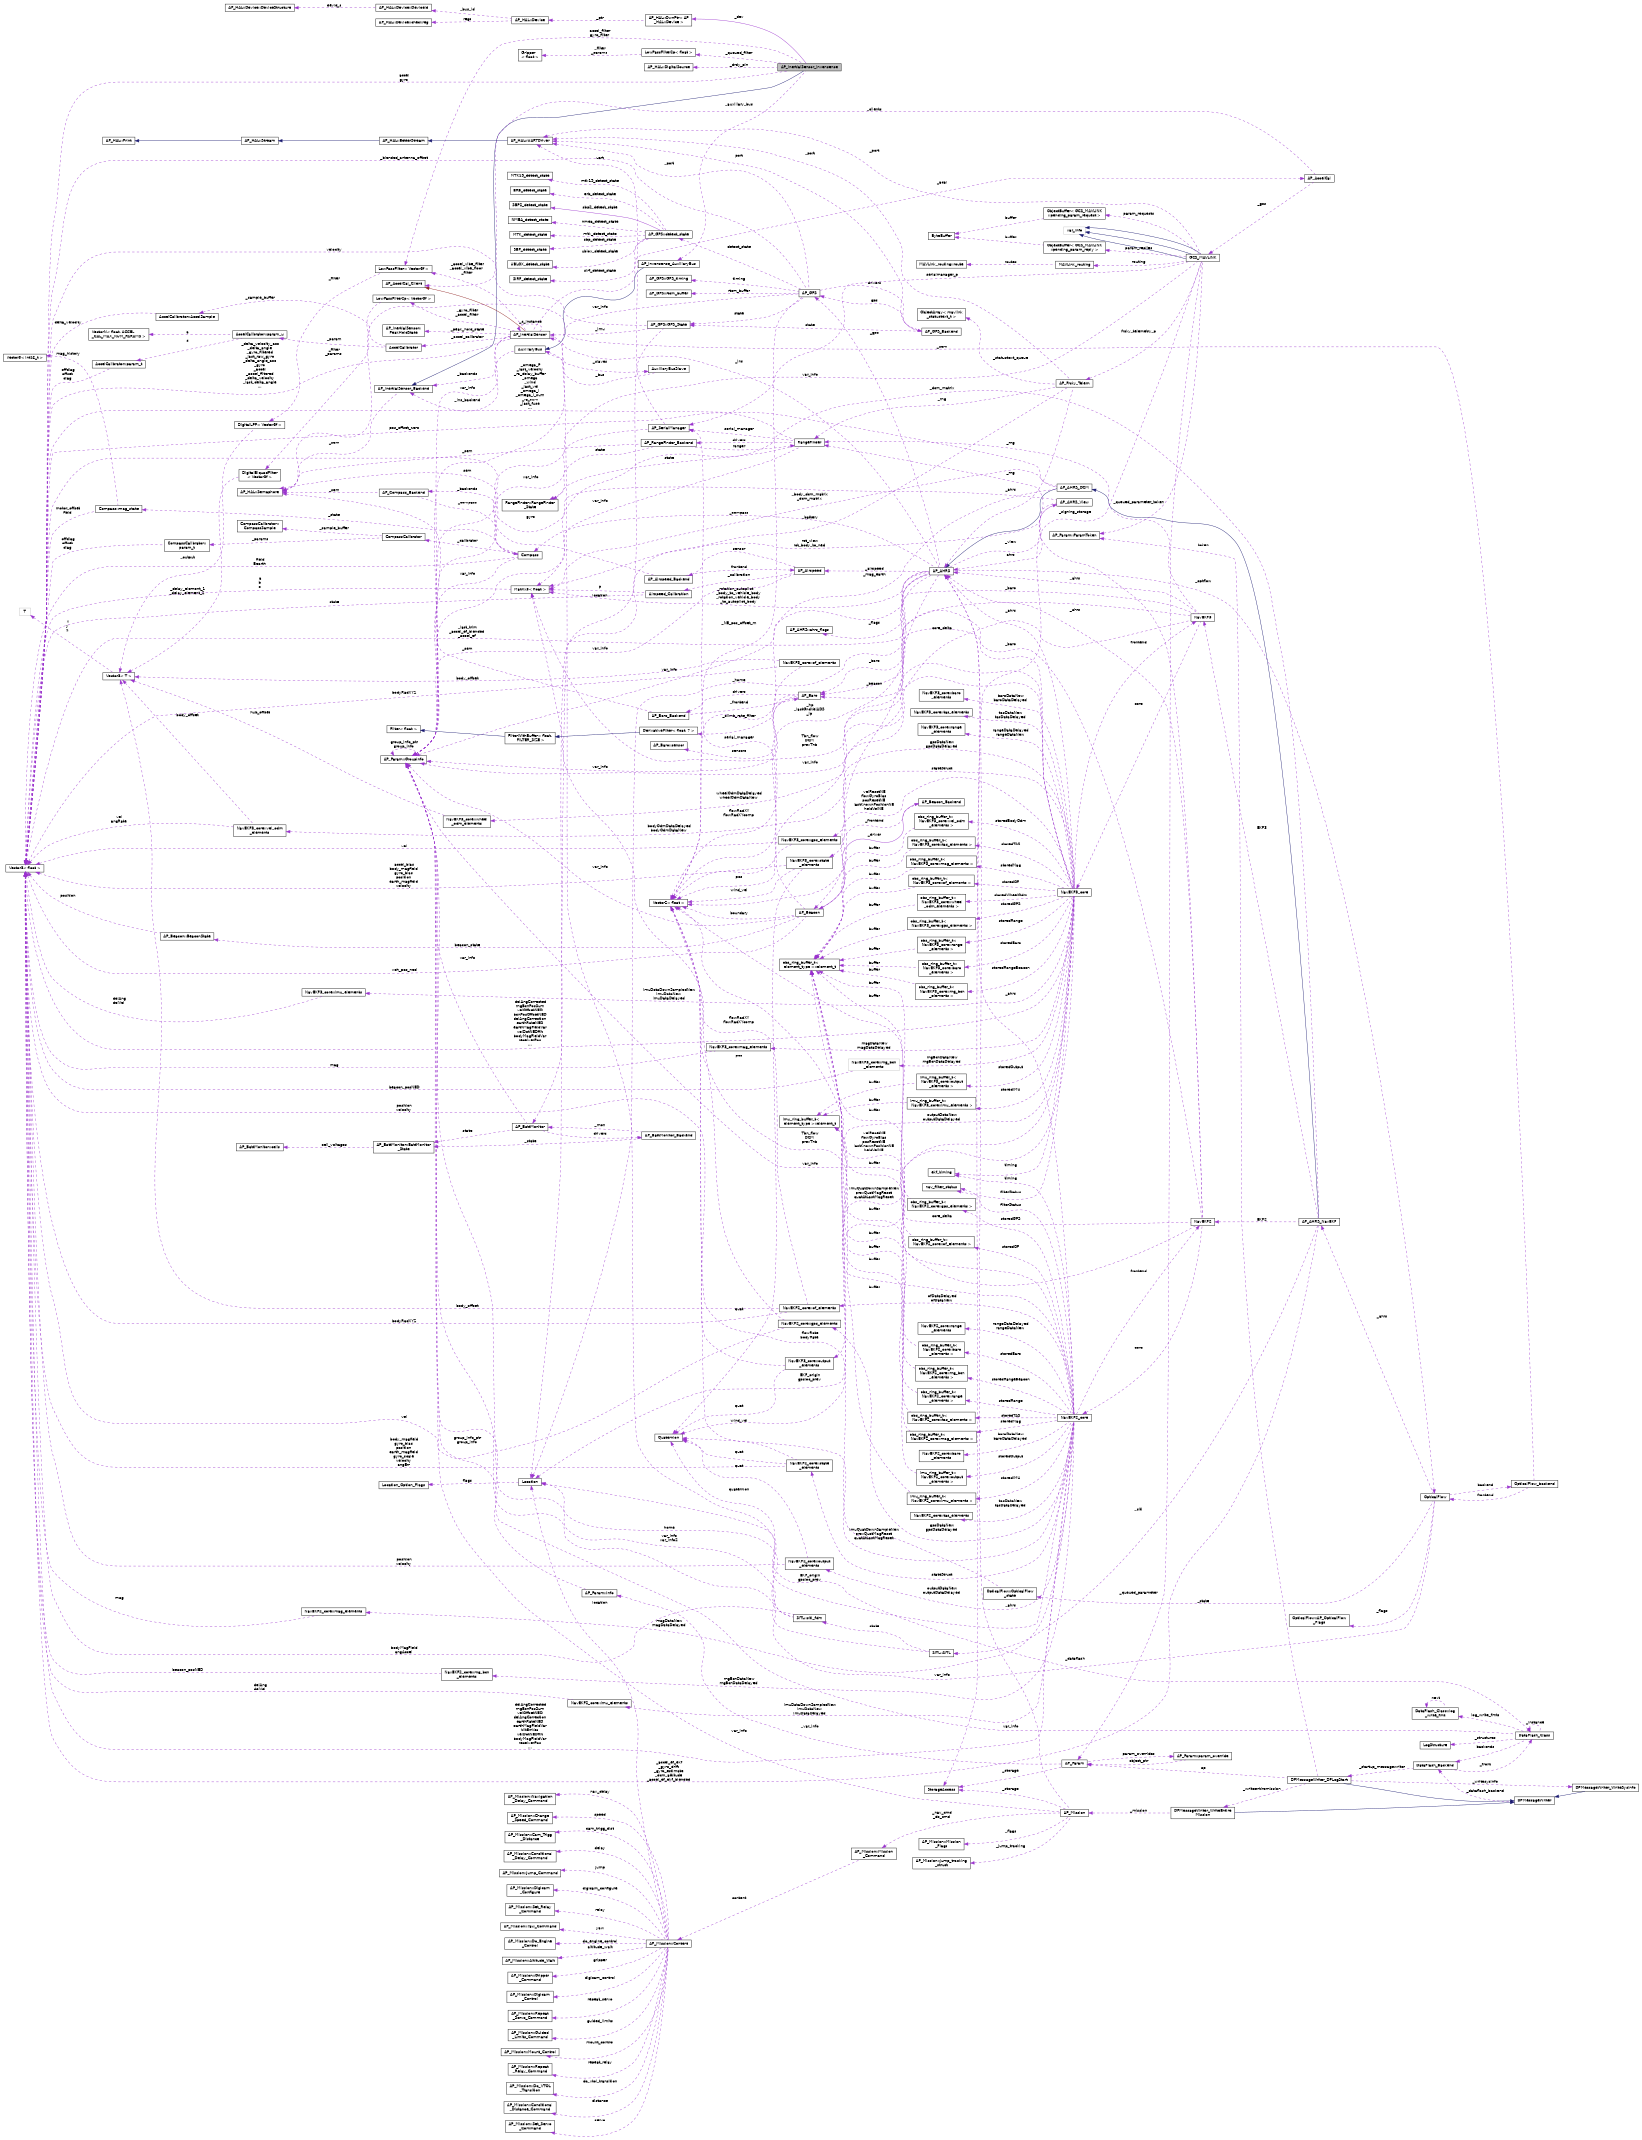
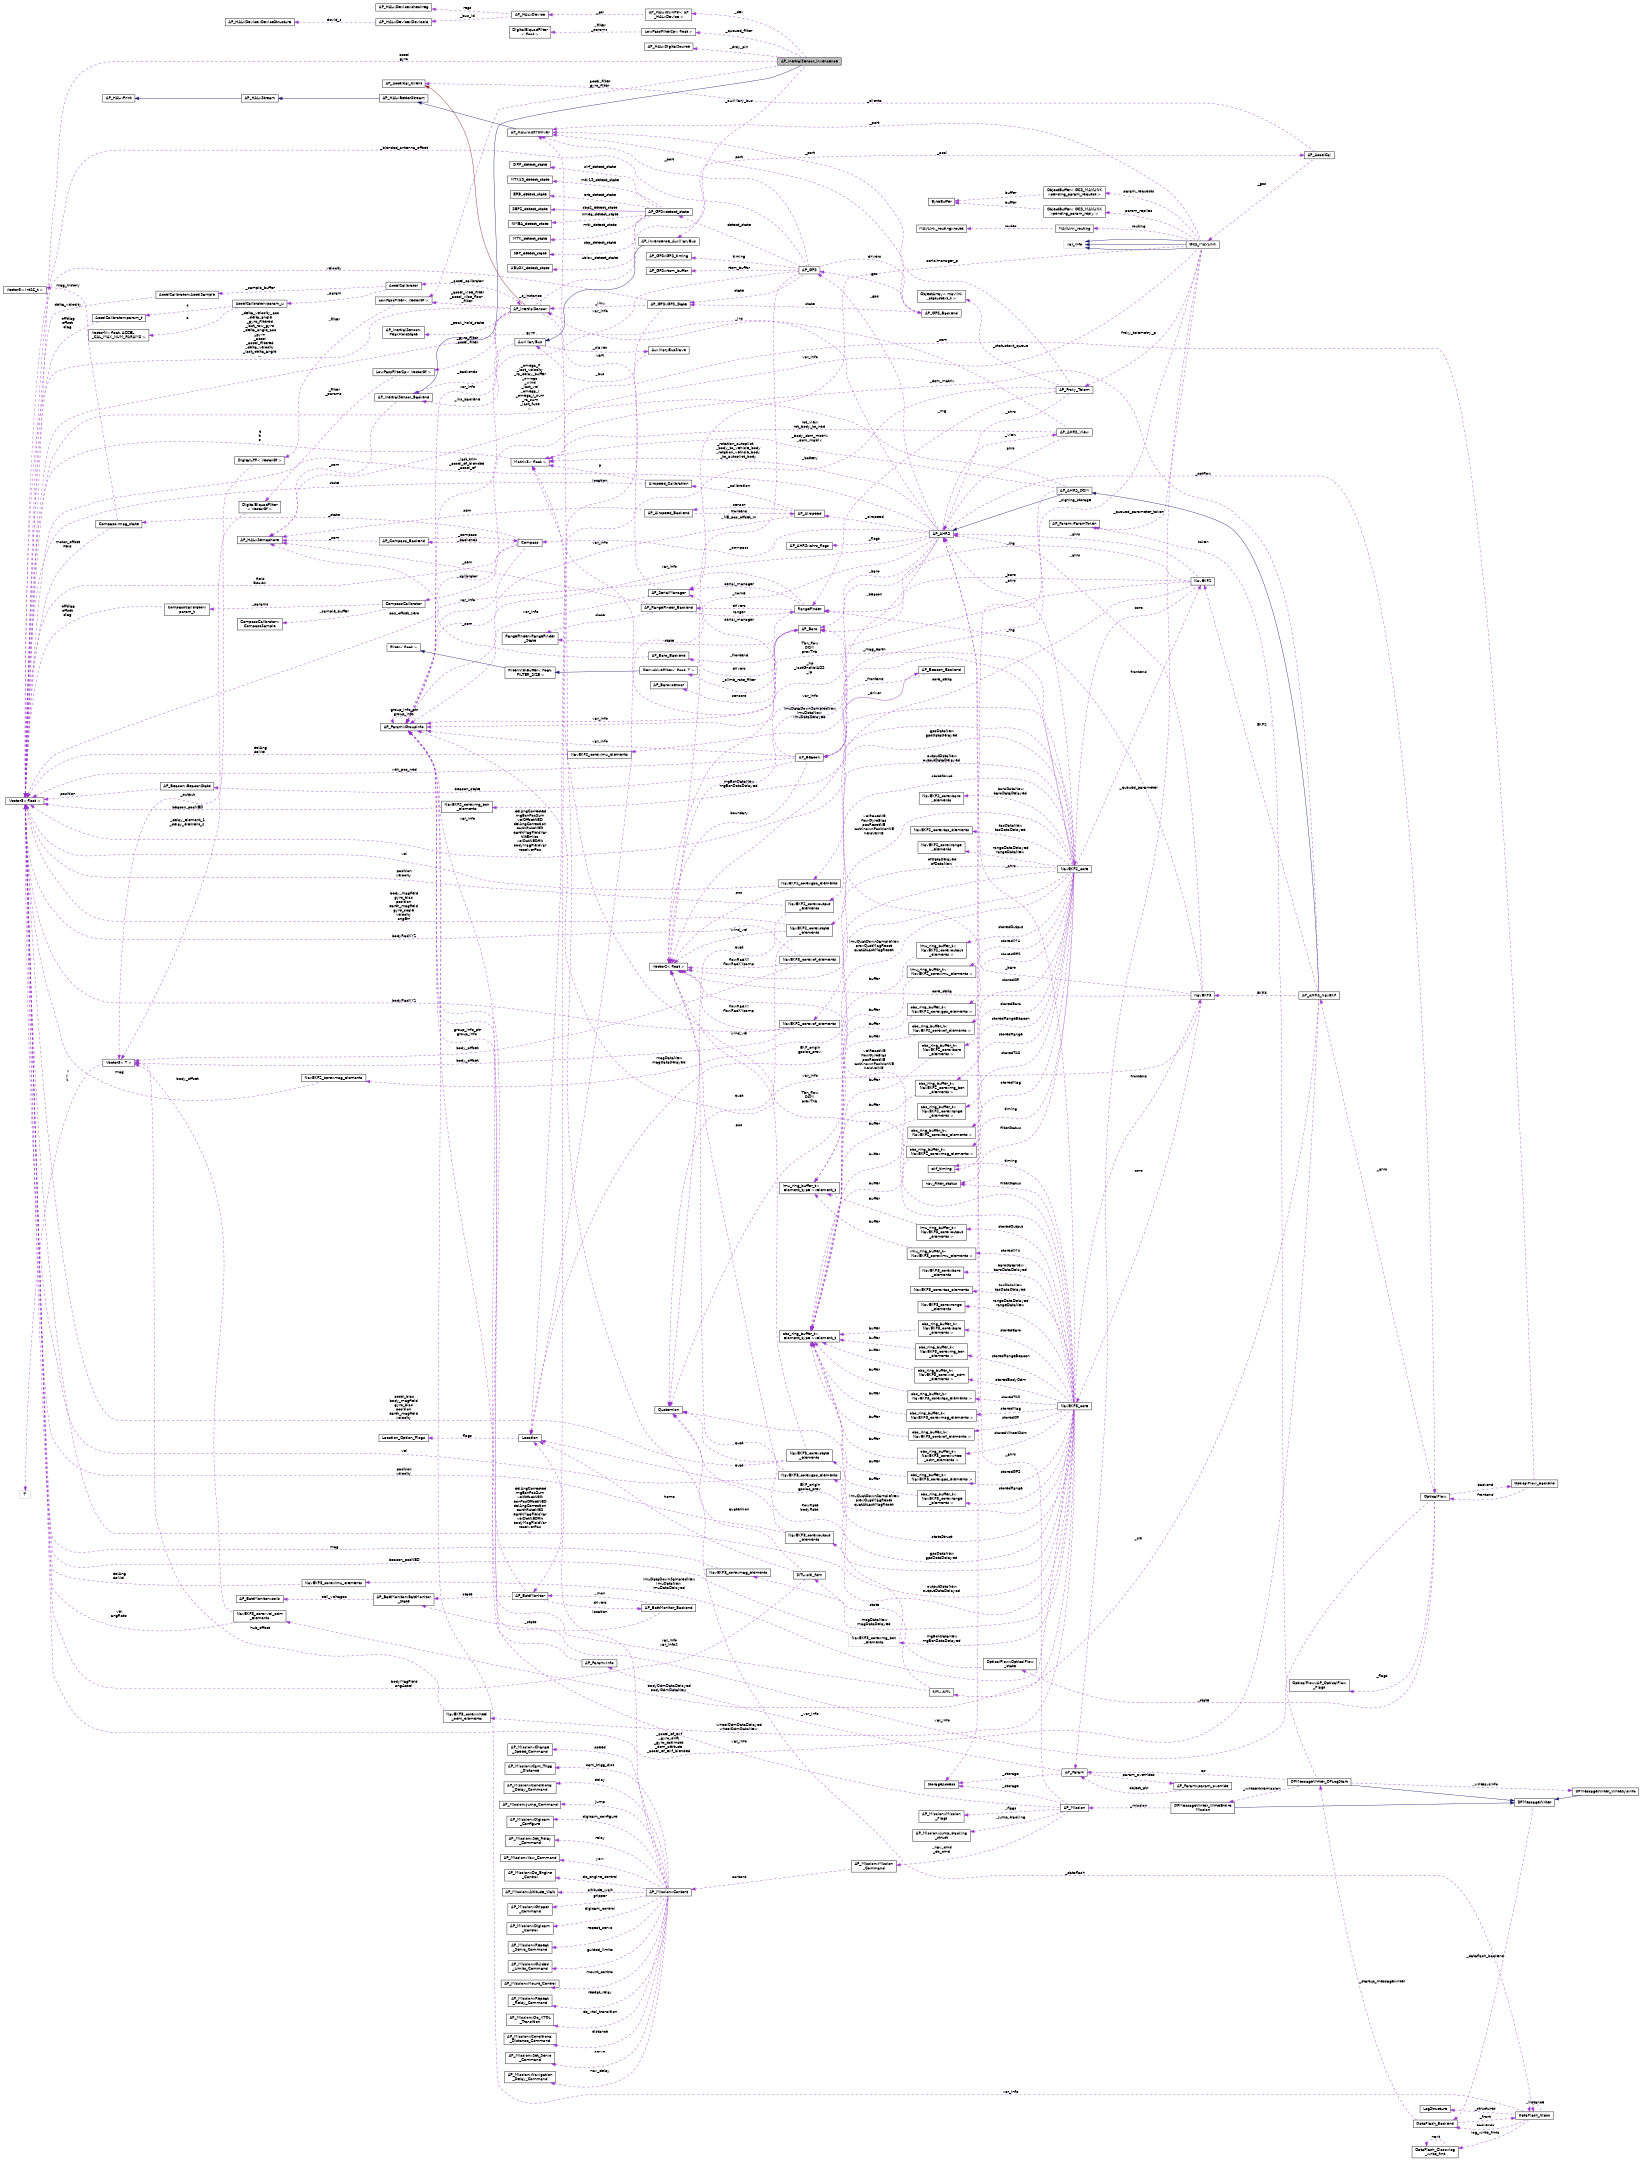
edge "AP_InertialSensor_Invensense" -> "AP_HAL::OwnPtr< AP _HAL::Device >": style solid -> dashed
node "Gripper < float >": label "Gripper < float >" -> "DigitalBiquadFilter < float >"
edge "RangeFinder" -> "AP_Param::GroupInfo": removed, label "var_info"
